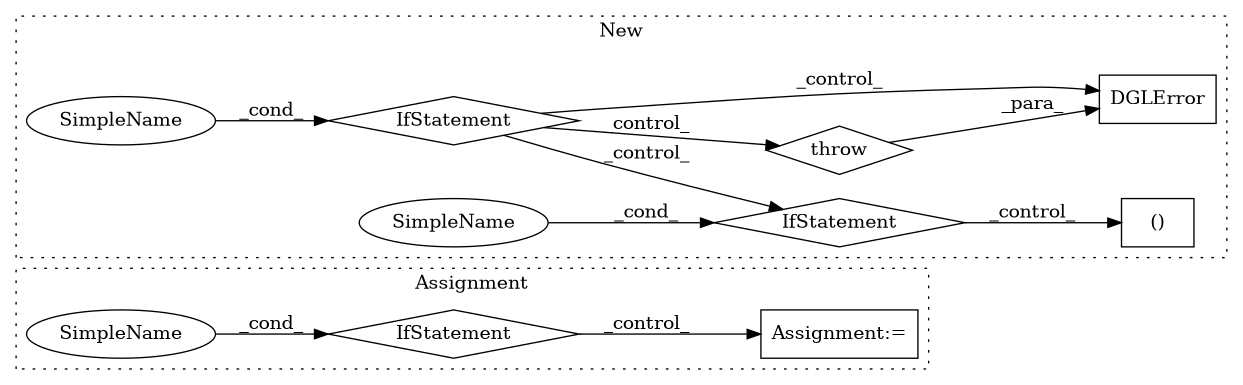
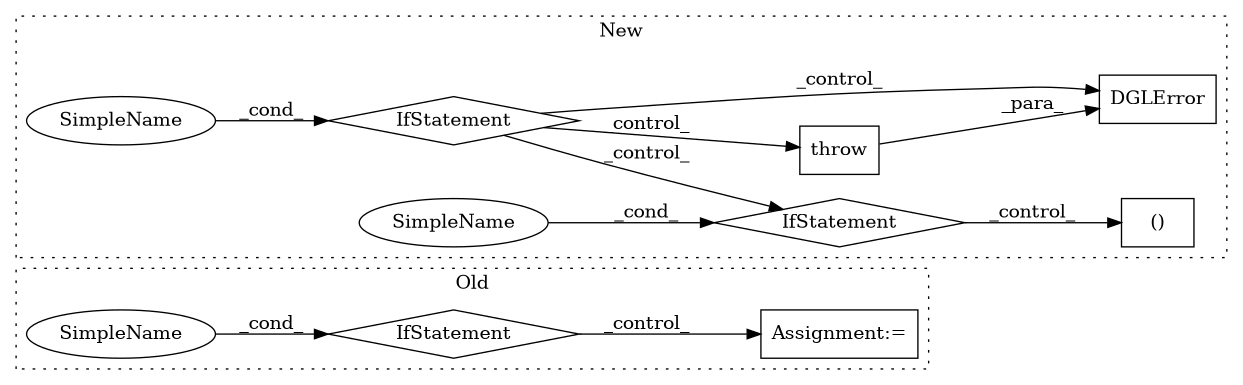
node "throw": shape diamond -> box
cluster "Assignment": label "Assignment" -> "Old"
